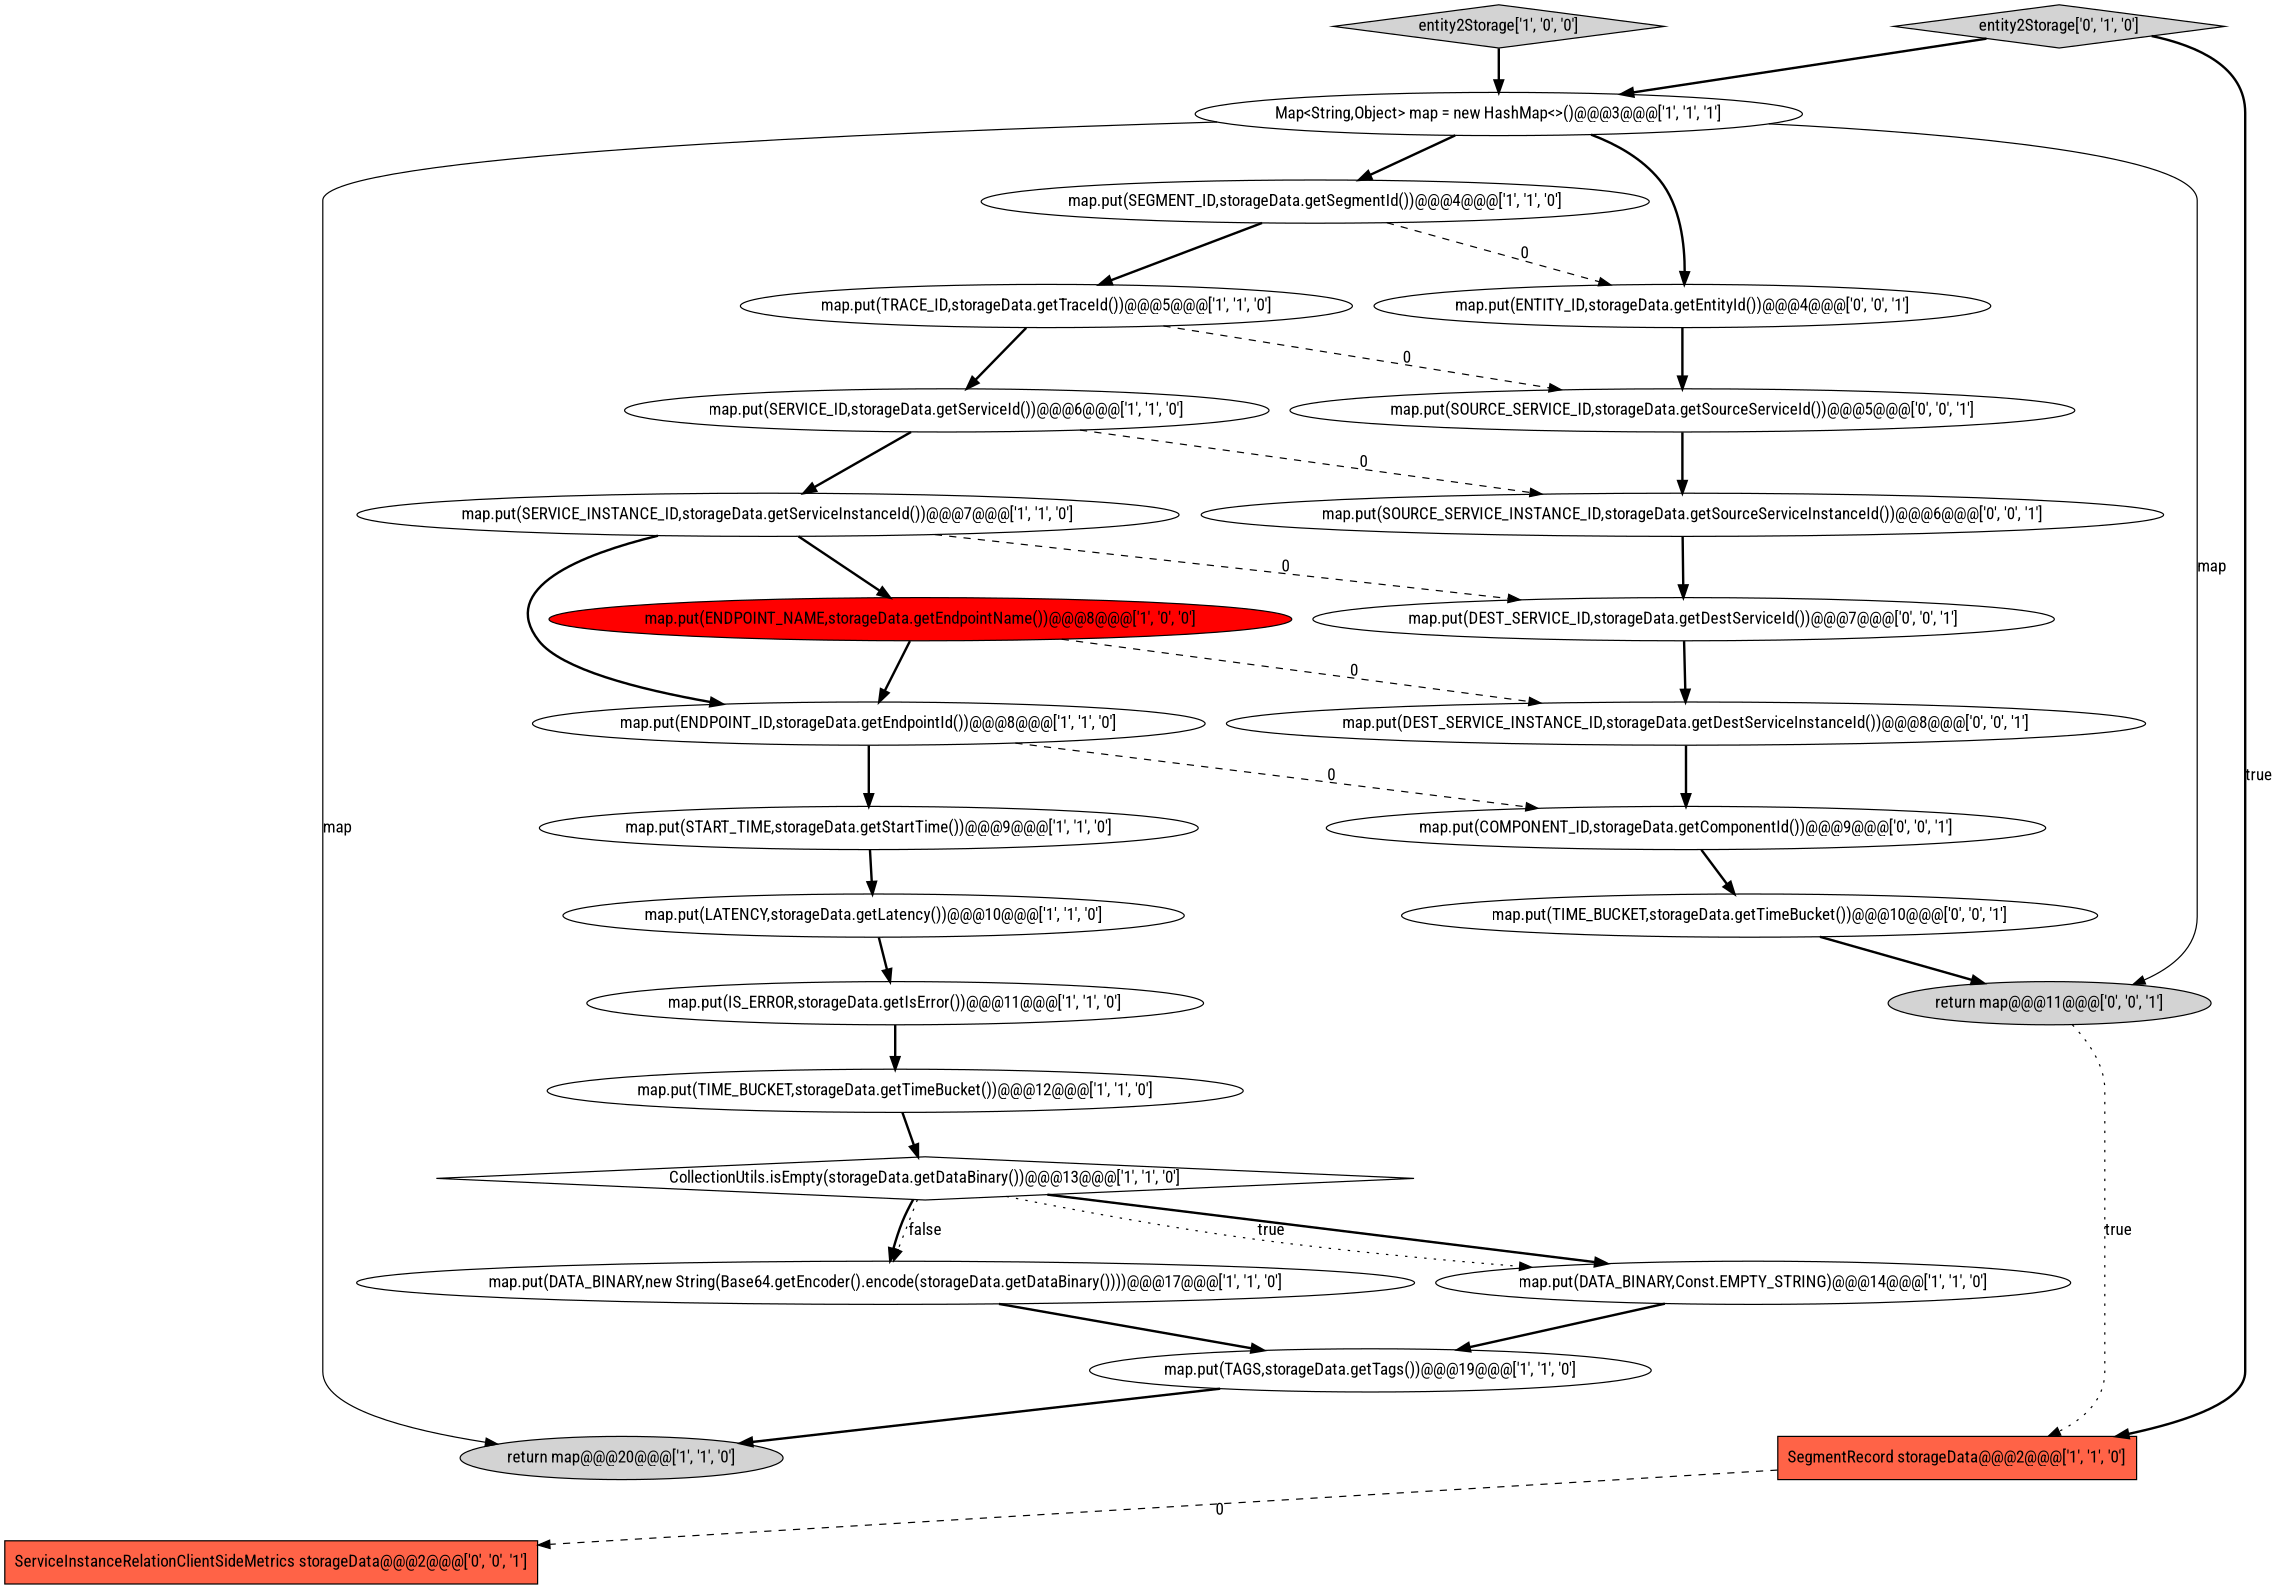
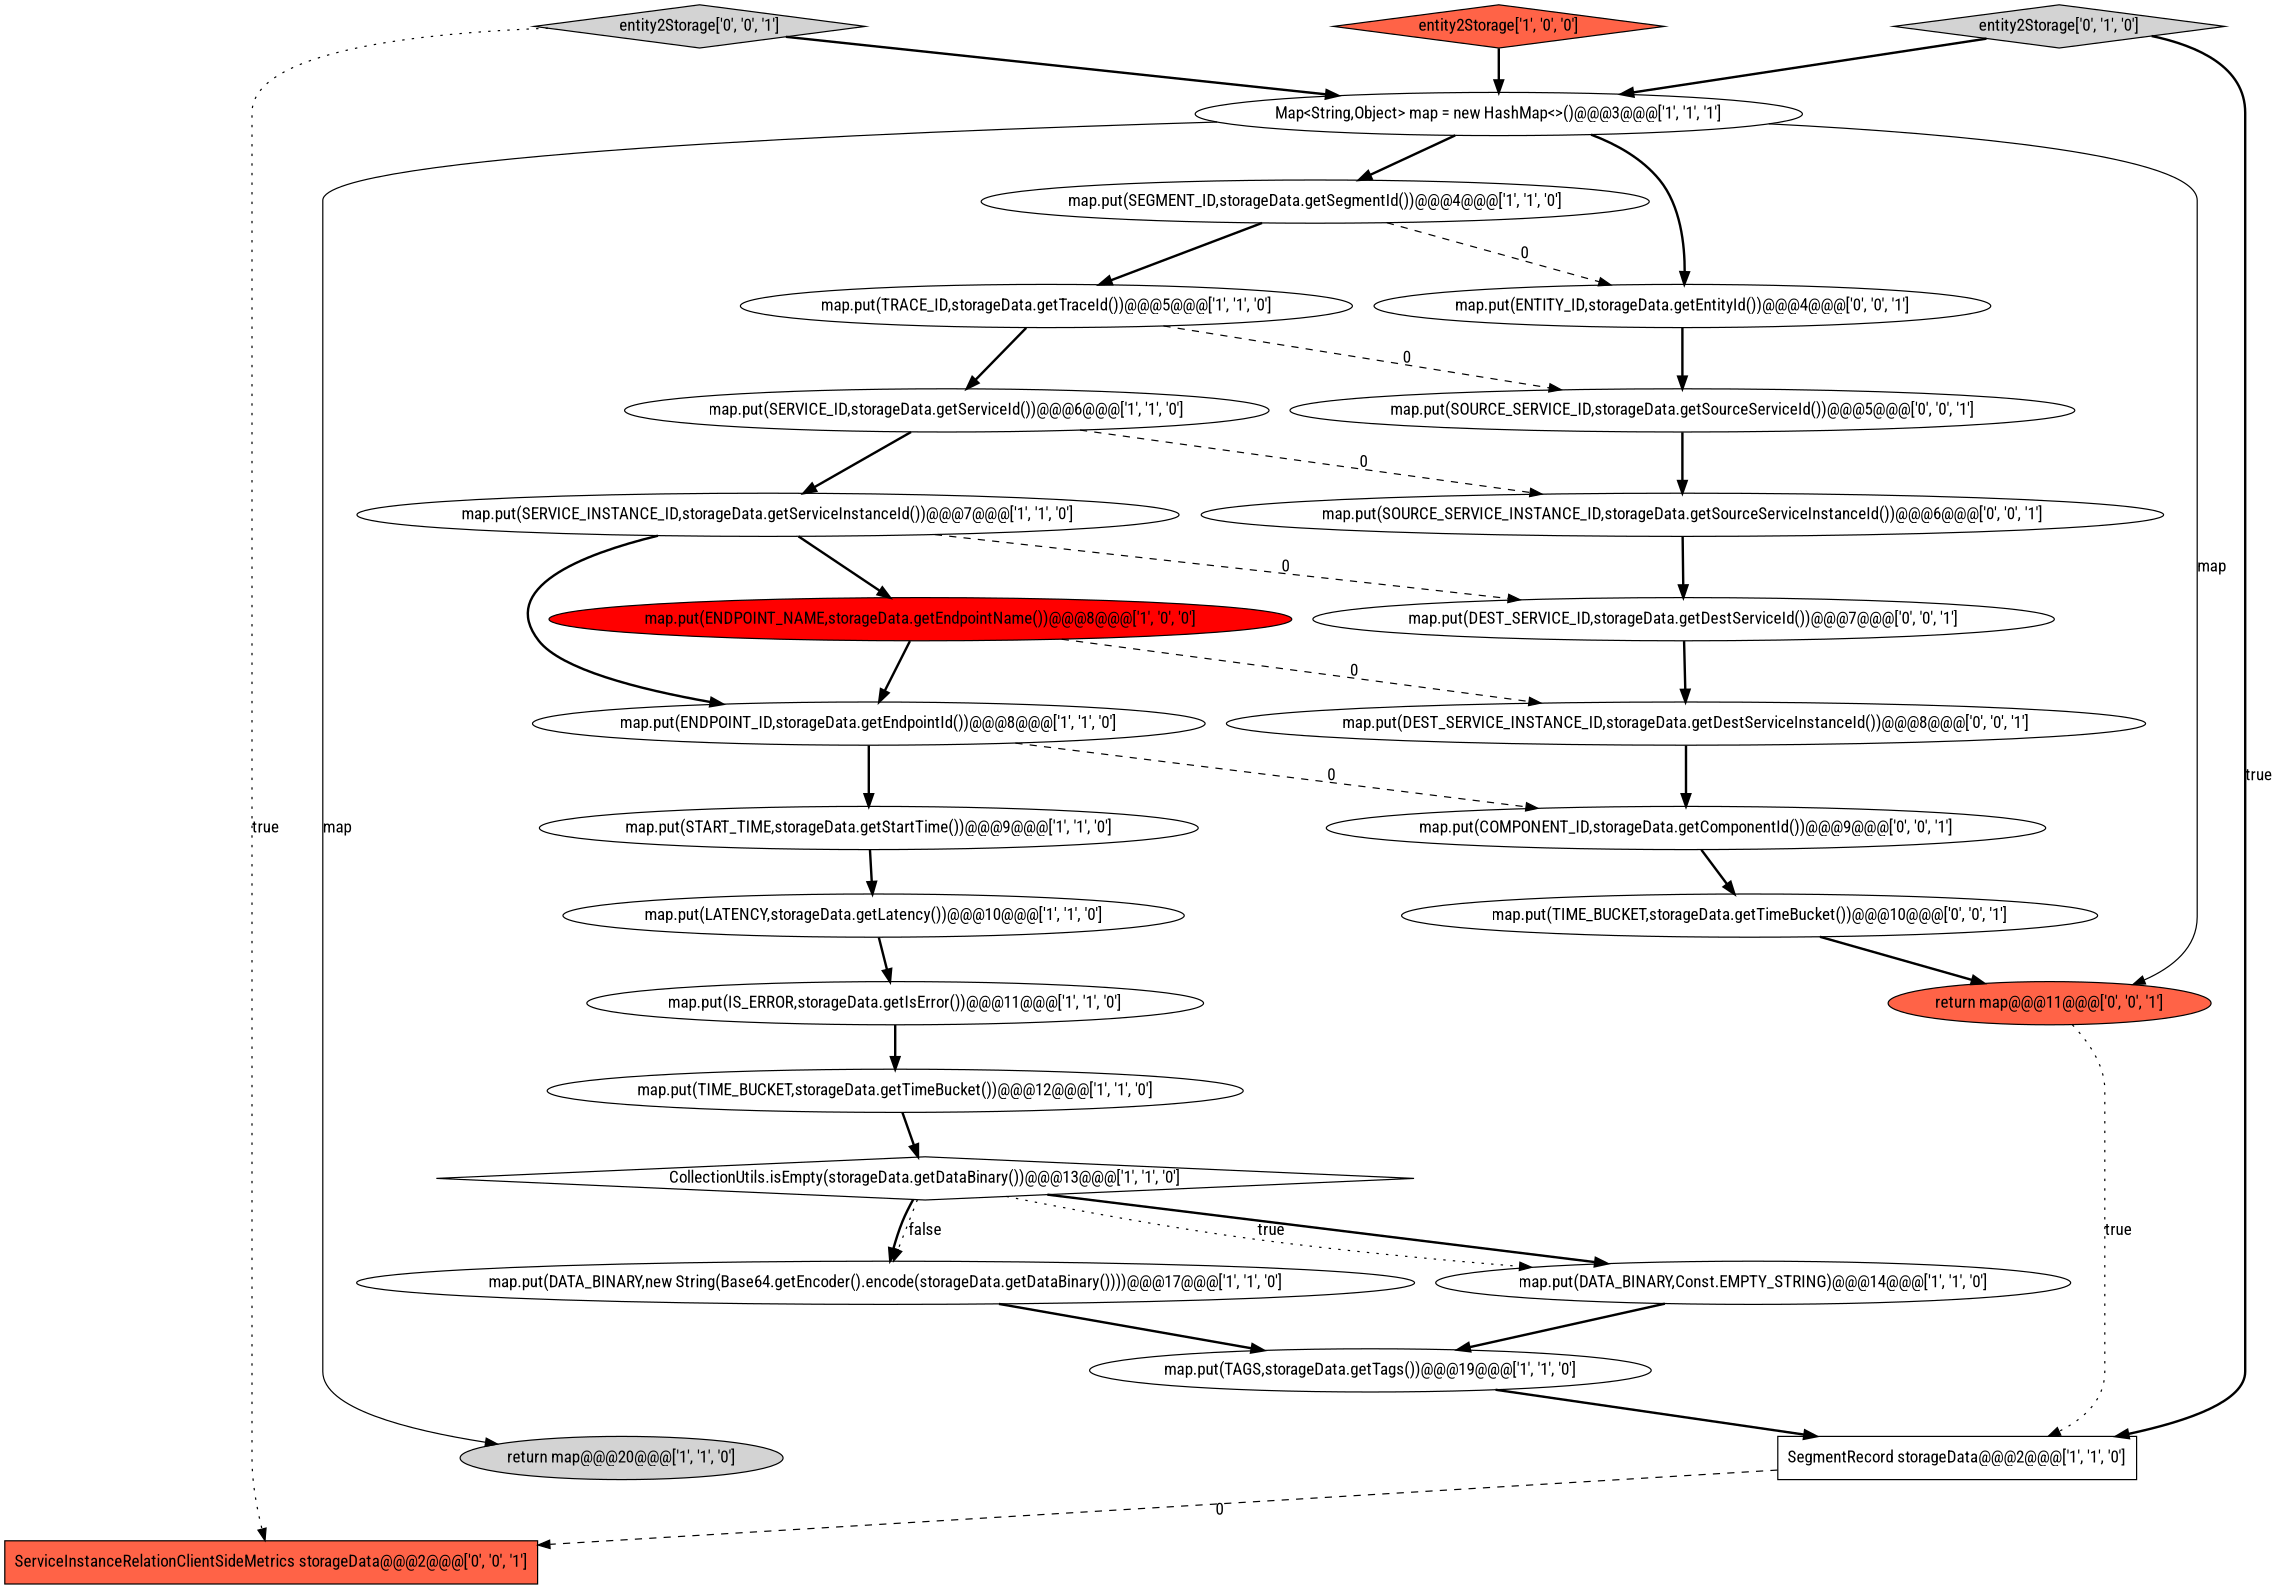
node "entity2Storage['0', '0', '1']": added
node "entity2Storage['1', '0', '0']": fillcolor lightgray -> tomato
node "return map@@@11@@@['0', '0', '1']": fillcolor lightgray -> tomato
edge "map.put(TAGS,storageData.getTags())@@@19@@@['1', '1', '0']" -> "return map@@@20@@@['1', '1', '0']": now "map.put(TAGS,storageData.getTags())@@@19@@@['1', '1', '0']" -> "SegmentRecord storageData@@@2@@@['1', '1', '0']"
node "SegmentRecord storageData@@@2@@@['1', '1', '0']": fillcolor tomato -> white
